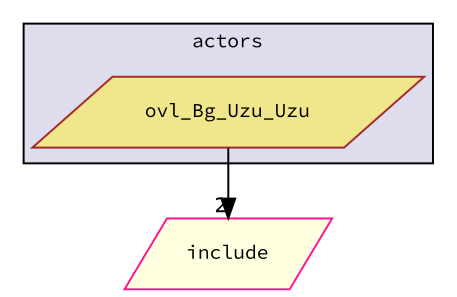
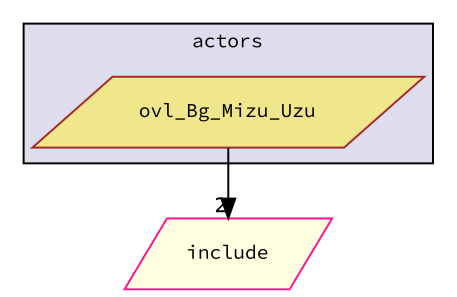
node "ovl_Bg_Uzu_Uzu": label "ovl_Bg_Uzu_Uzu" -> "ovl_Bg_Mizu_Uzu"
